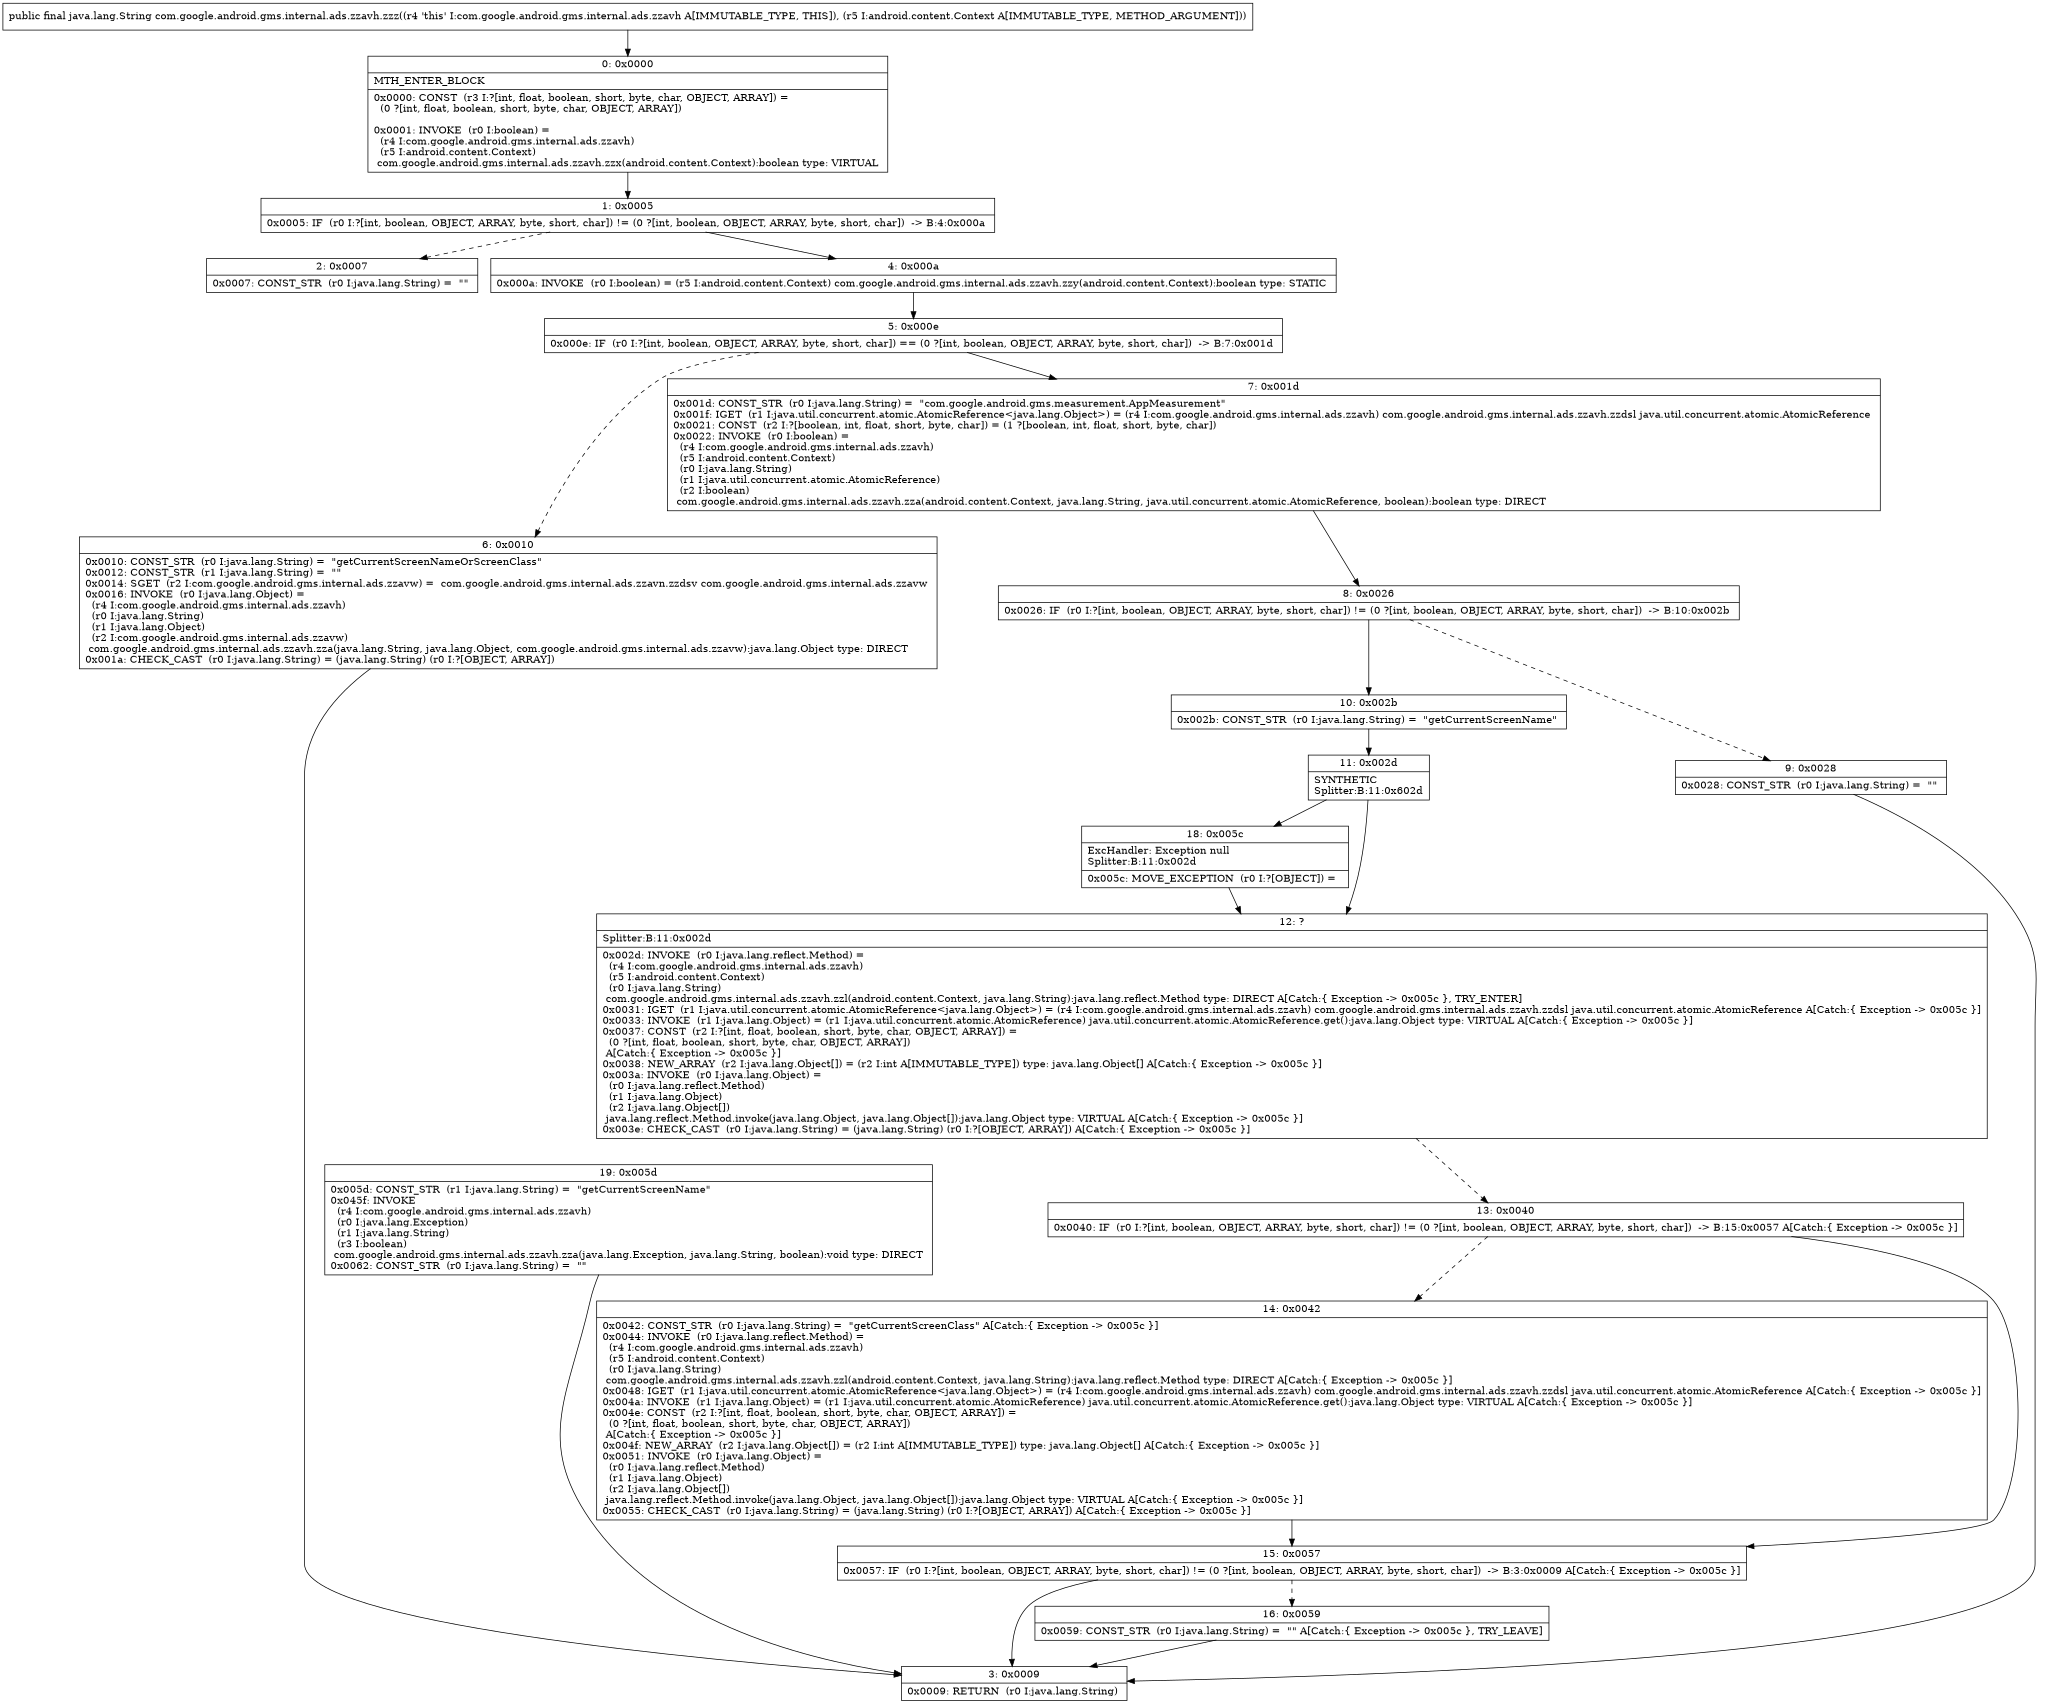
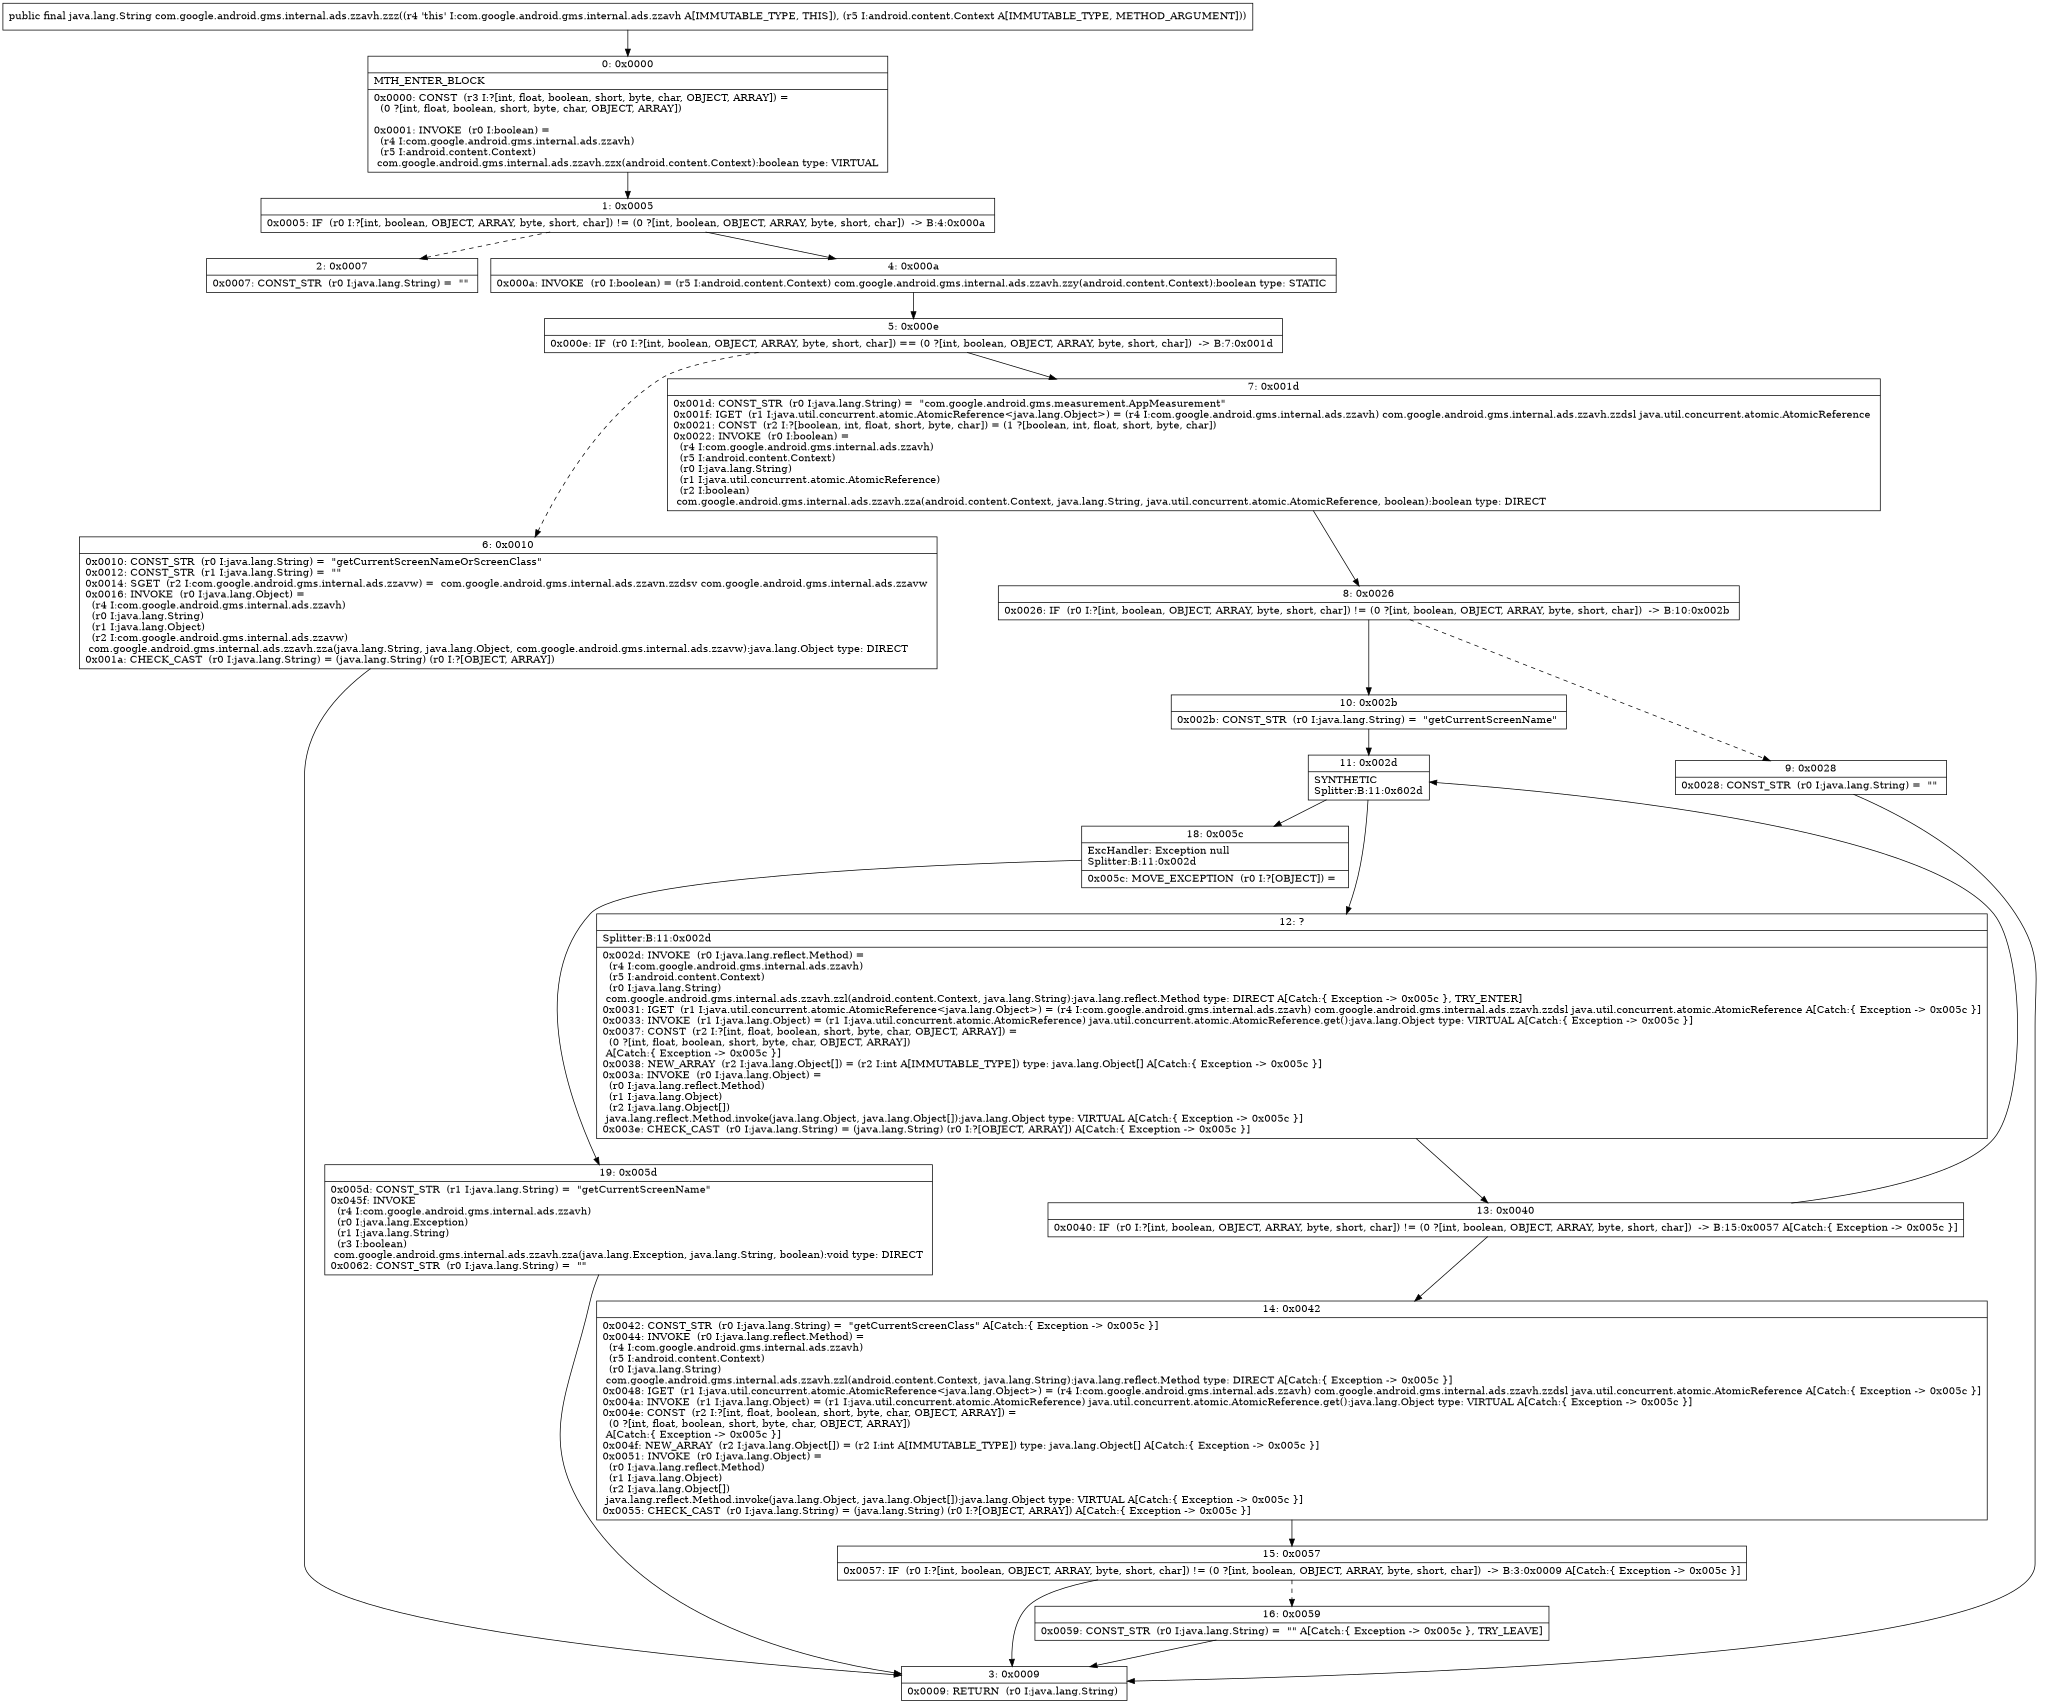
edge "18: 0x005c" -> "12: ?": now "18: 0x005c" -> "19: 0x005d"
edge "12: ?" -> "13: 0x0040": style dashed -> solid
edge "13: 0x0040" -> "14: 0x0042": style dashed -> solid
edge "13: 0x0040" -> "15: 0x0057": now "13: 0x0040" -> "11: 0x002d"
